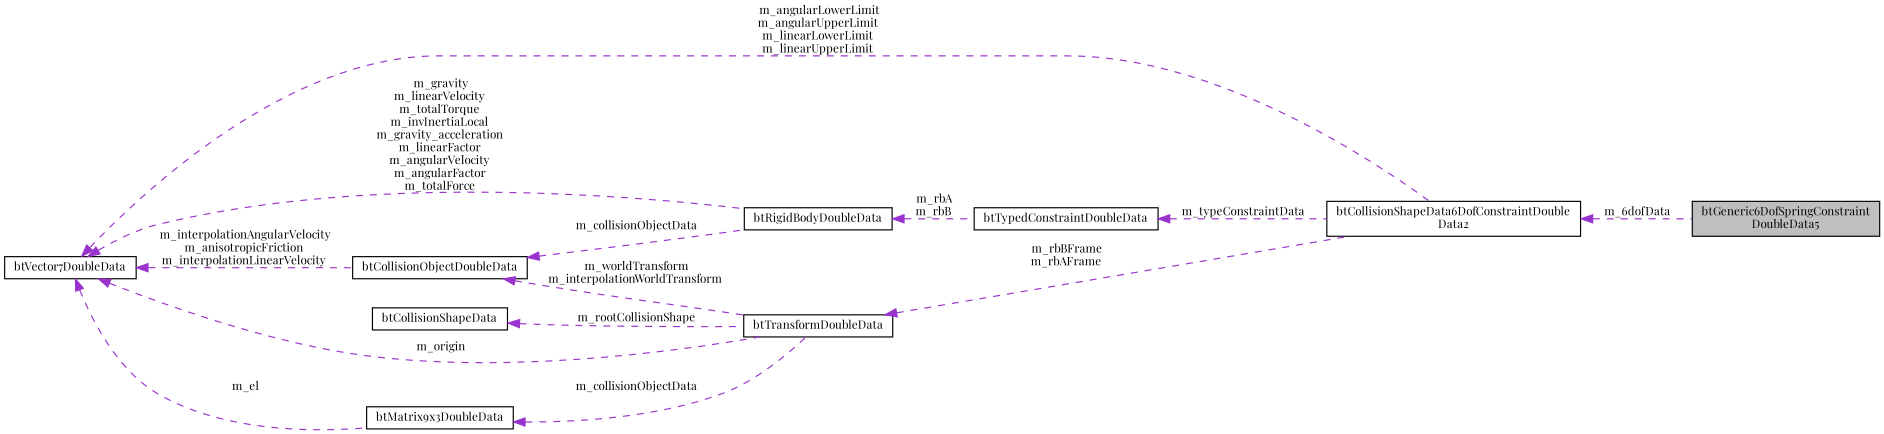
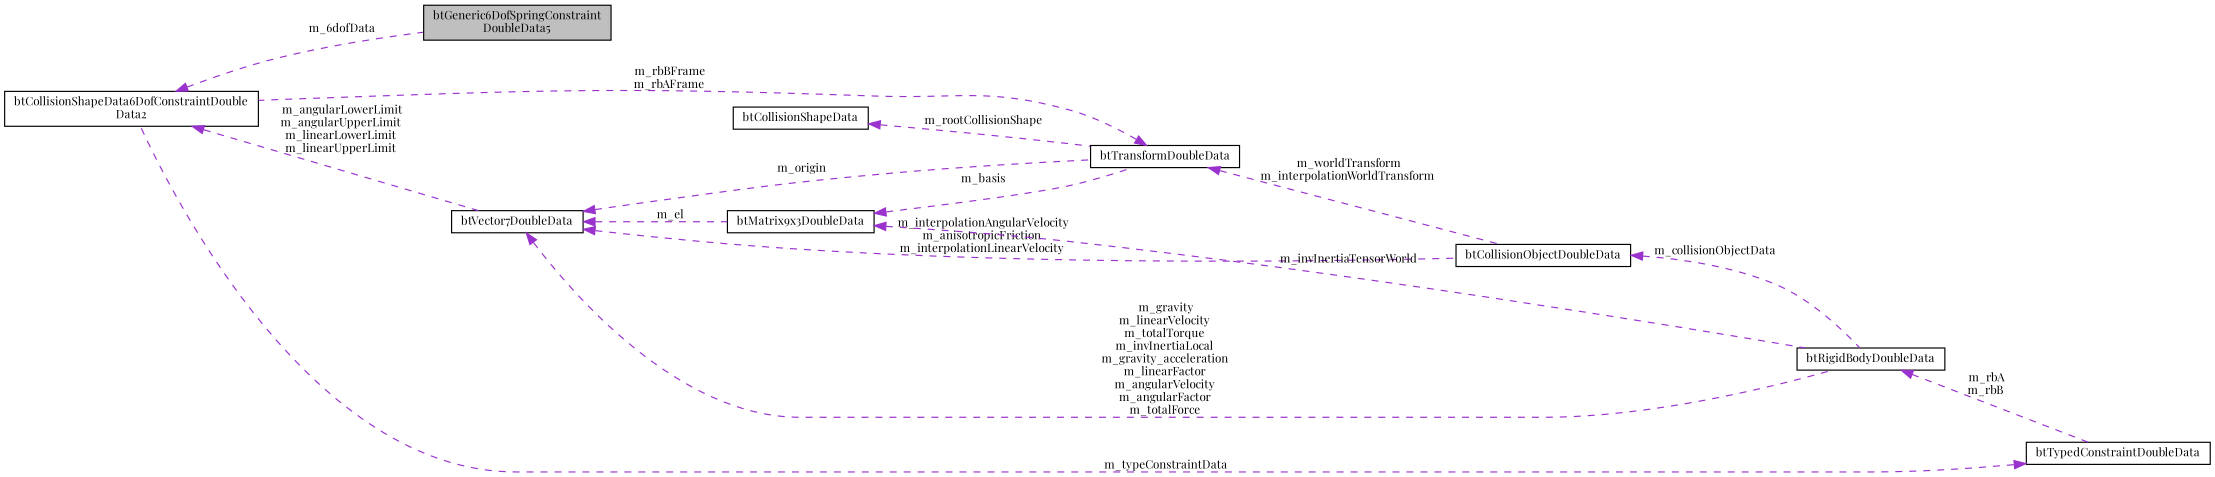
edge "btCollisionShapeData6DofConstraintDouble Data2" -> "btVector7DoubleData": reversed
edge "btRigidBodyDoubleData" -> "btMatrix9x3DoubleData": added, label "m_invInertiaTensorWorld"
edge "btTransformDoubleData" -> "btCollisionObjectDoubleData": reversed
edge "btTransformDoubleData" -> "btMatrix9x3DoubleData": label " m_collisionObjectData" -> " m_basis"
